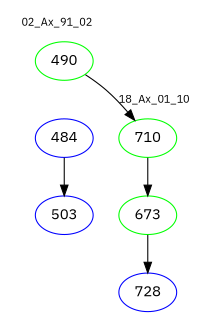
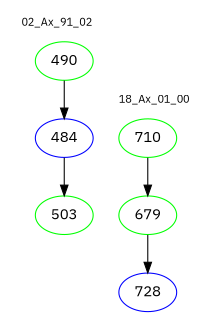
cluster "18_Ax_01_10": label "18_Ax_01_10" -> "18_Ax_01_00"
edge "490" -> "710": now "490" -> "484"
node "503": color blue -> green
node "673": label "673" -> "679"
